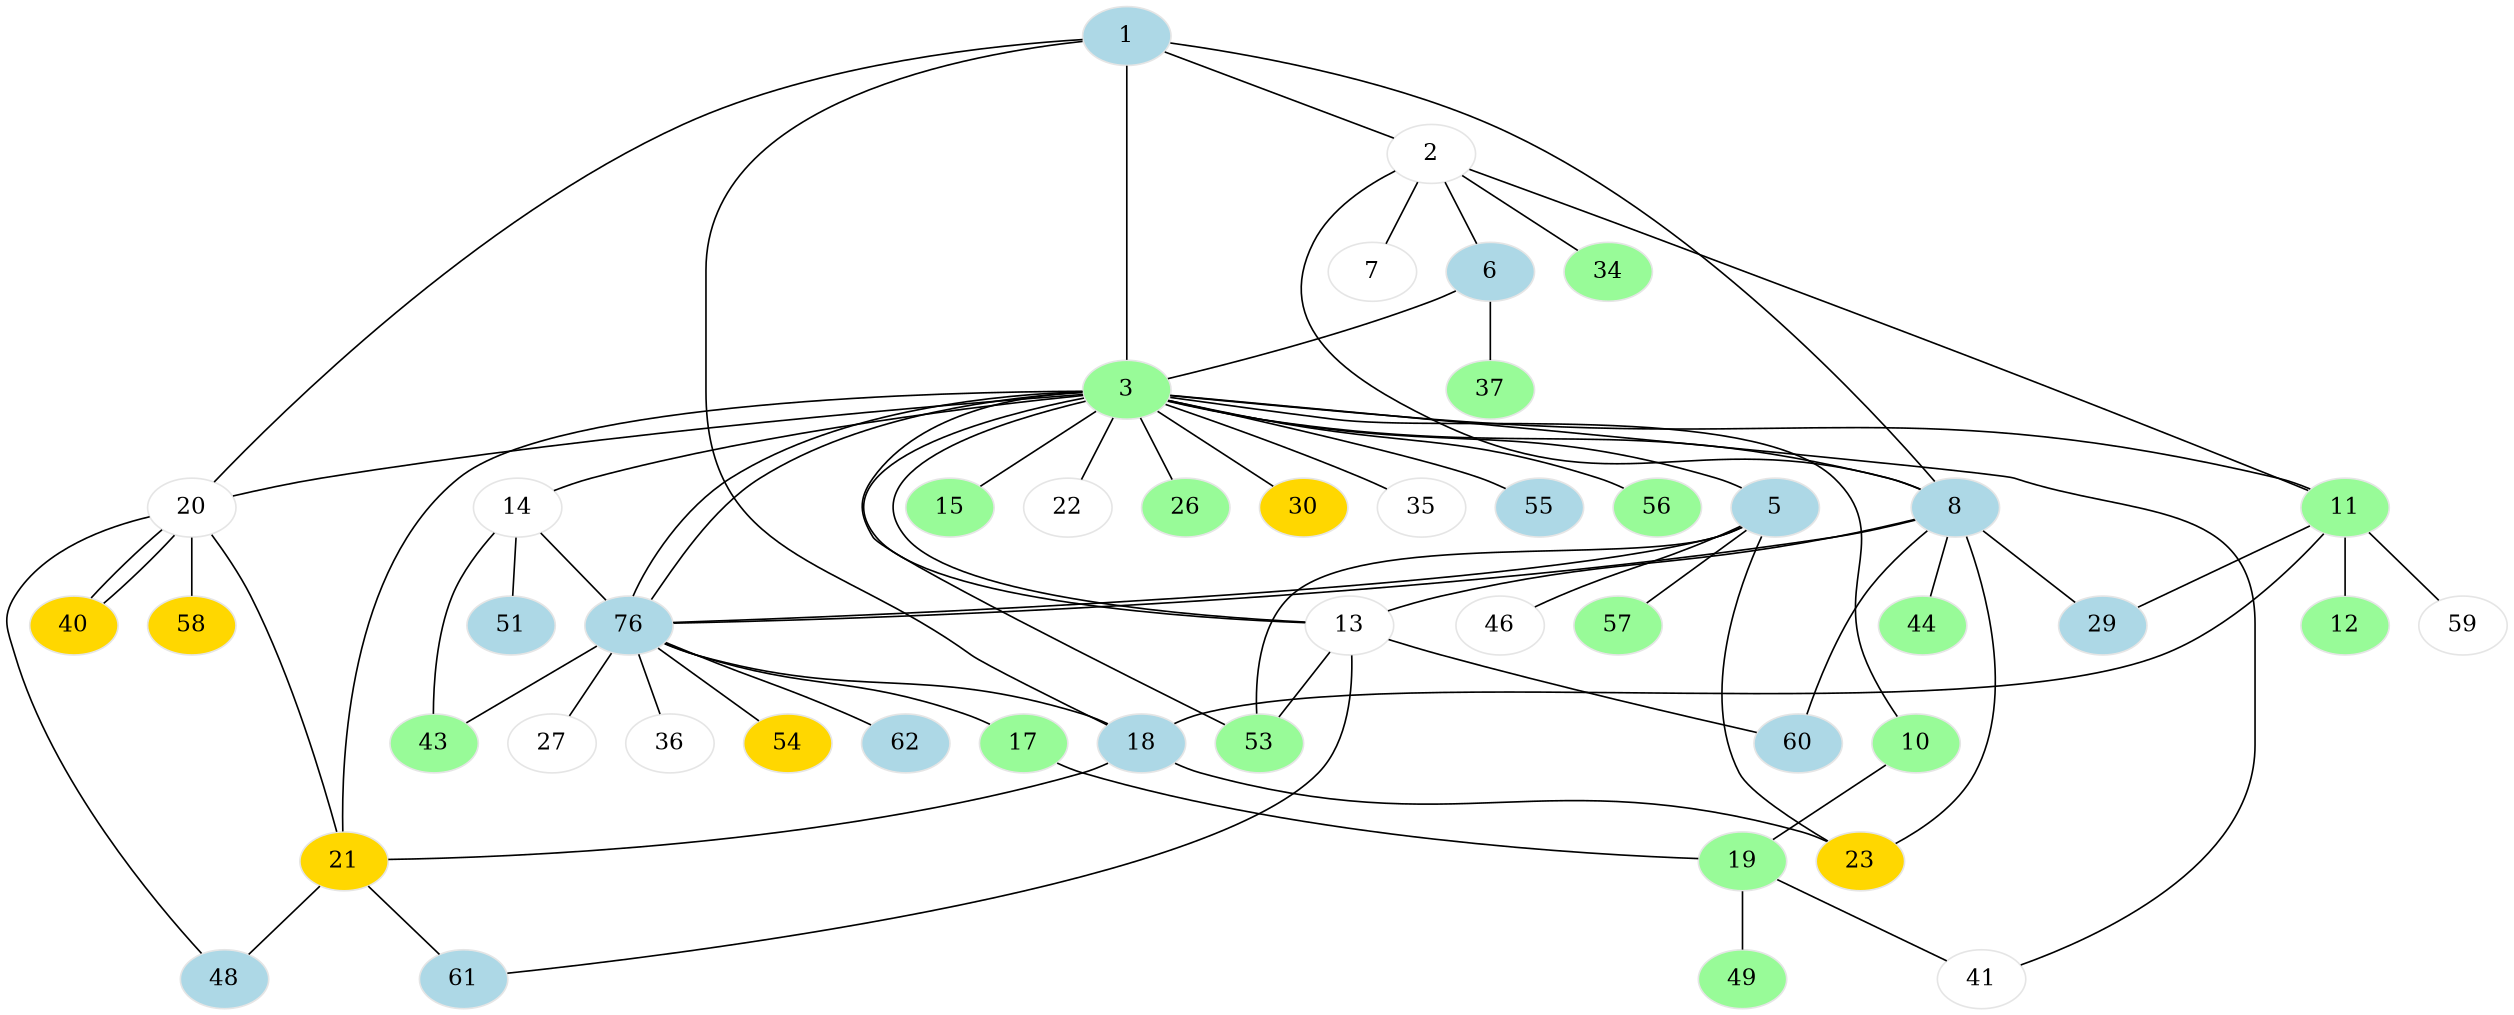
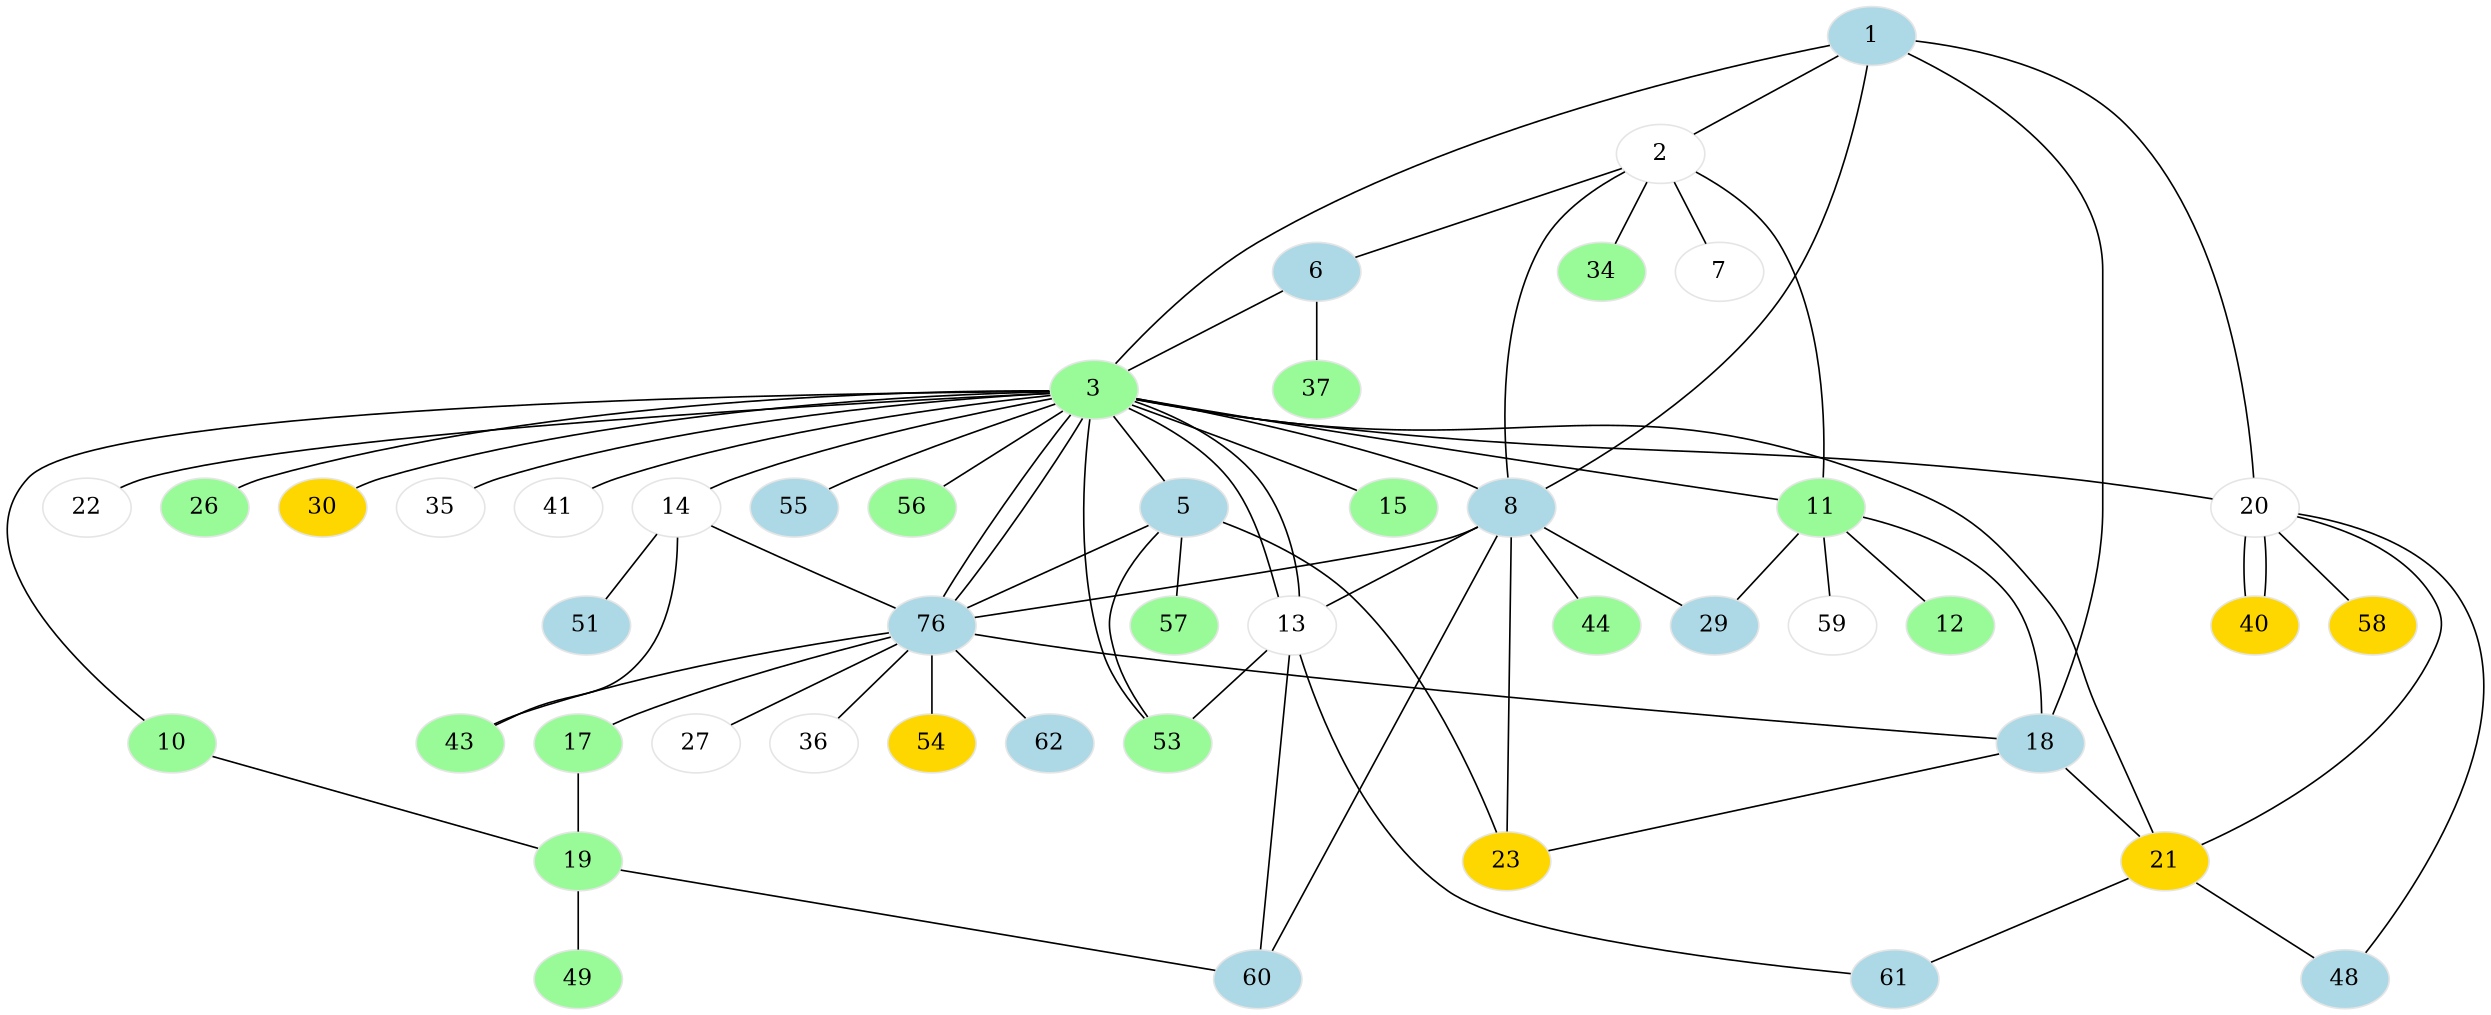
node "46": removed
edge "19" -- "41": now "19" -- "60"
